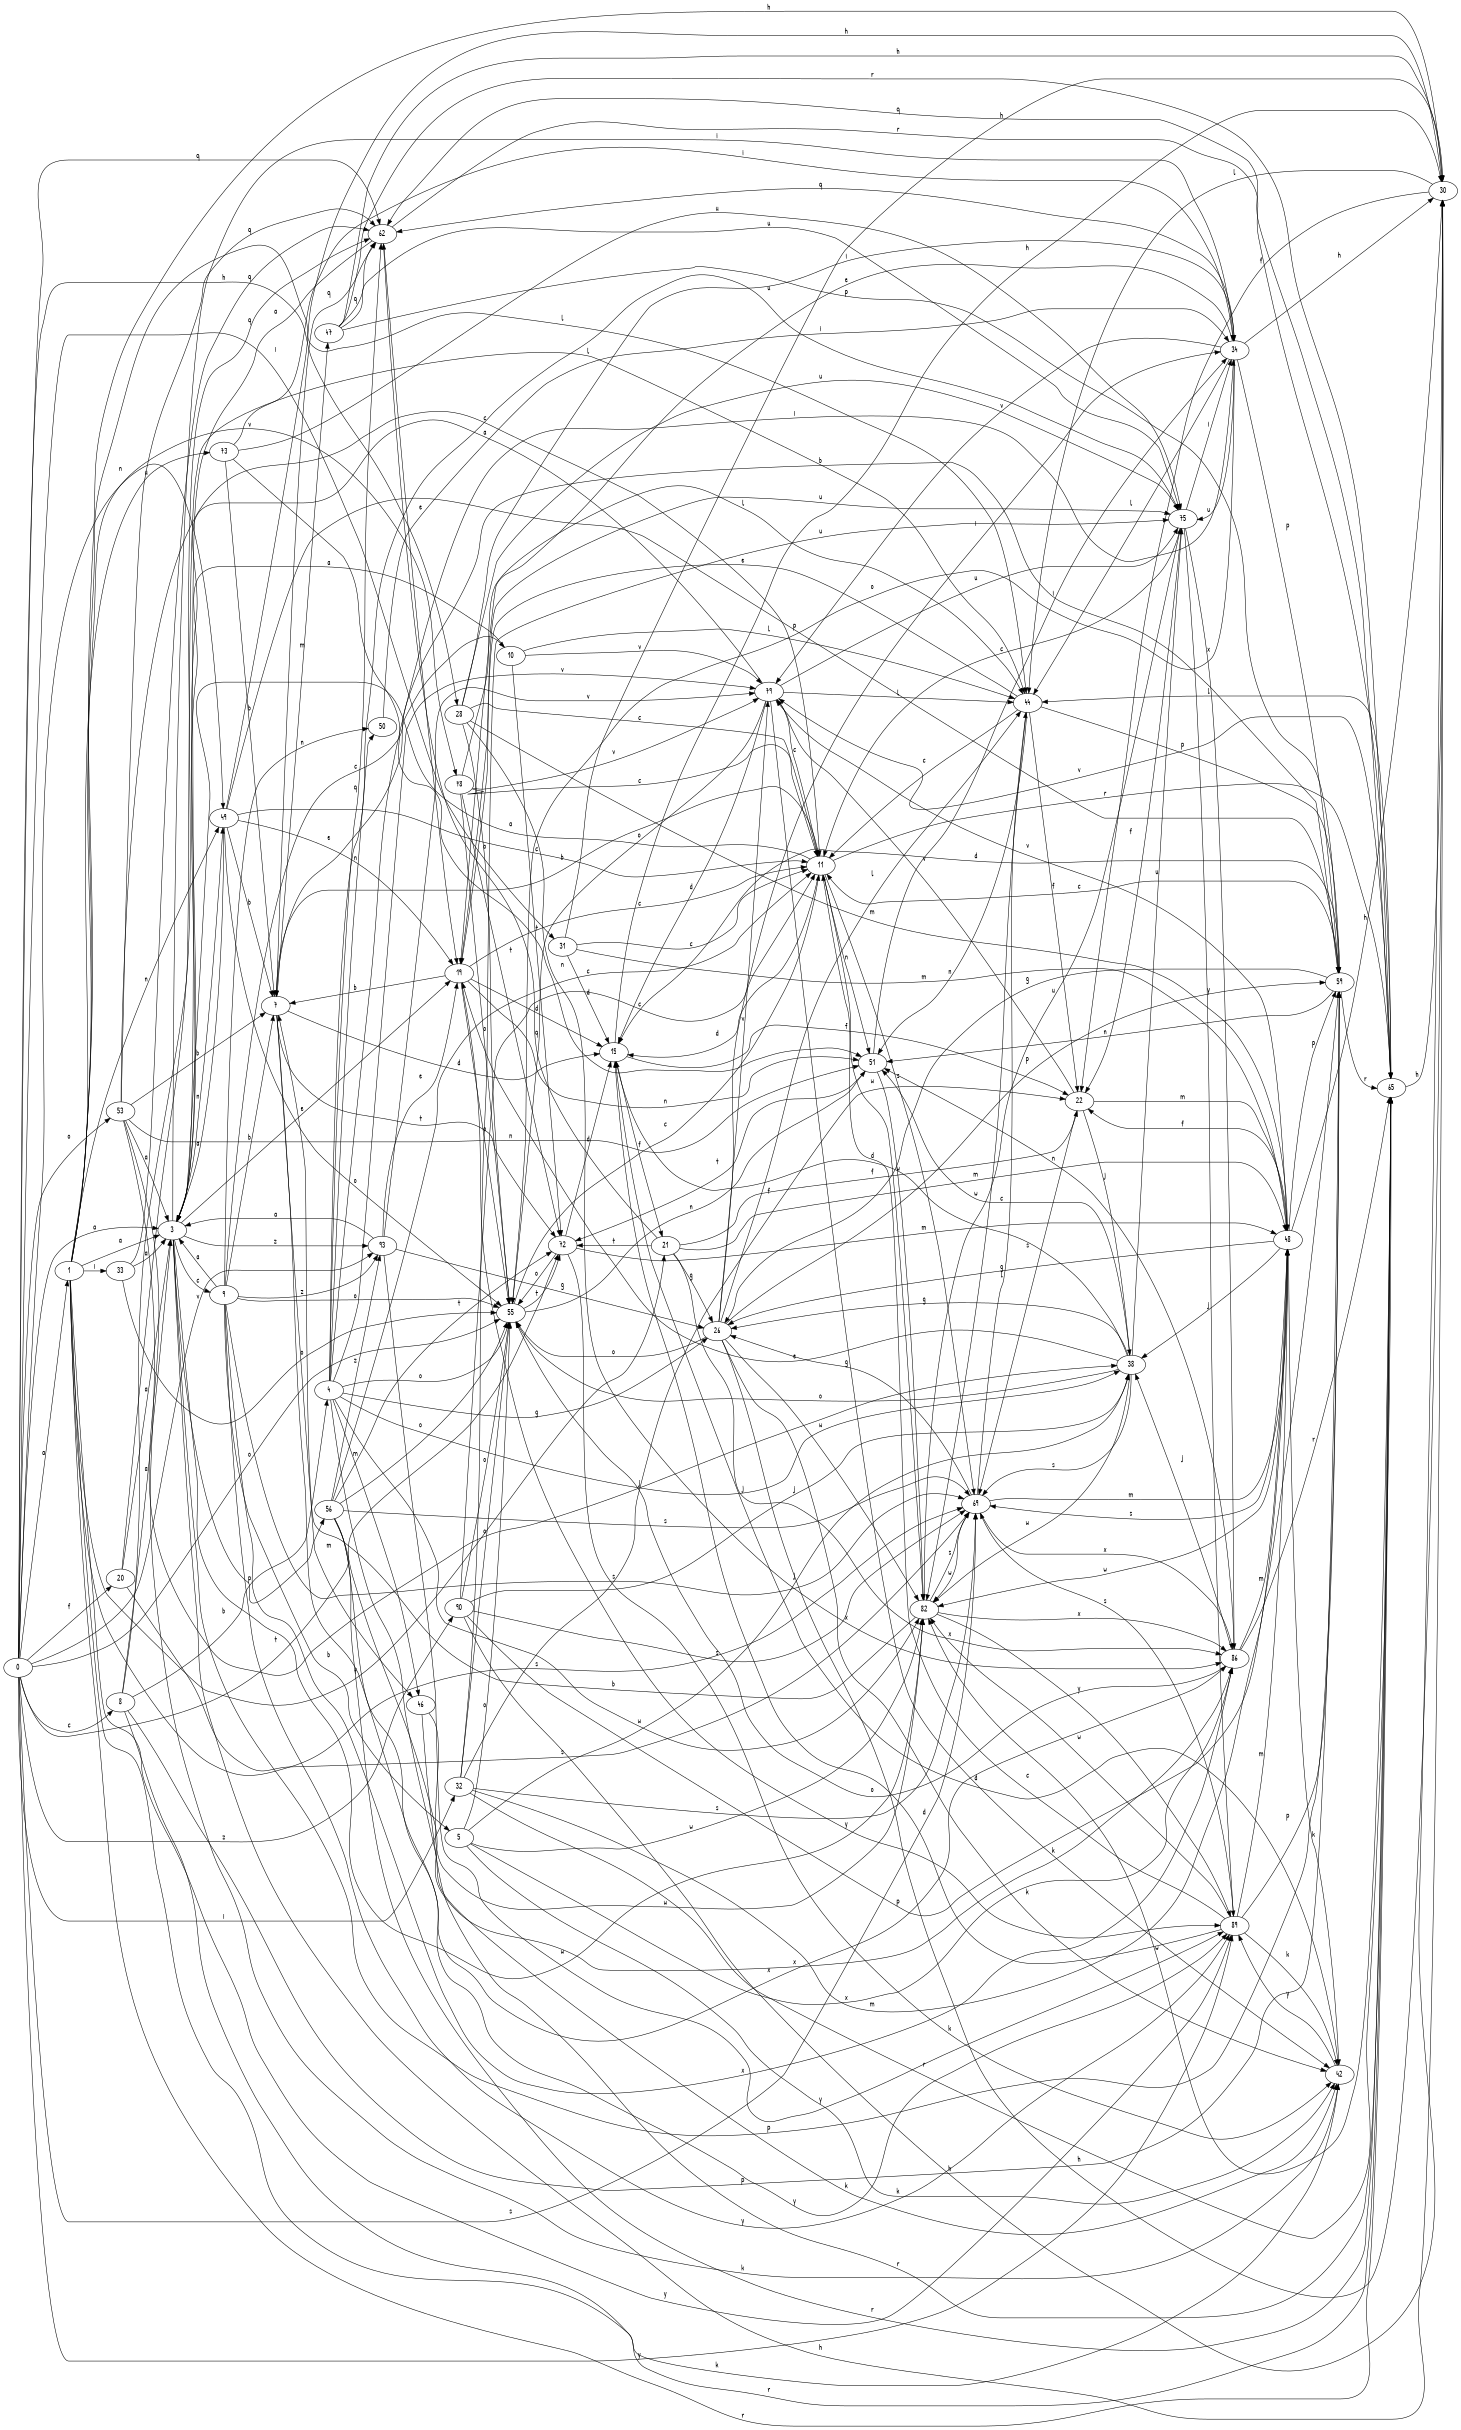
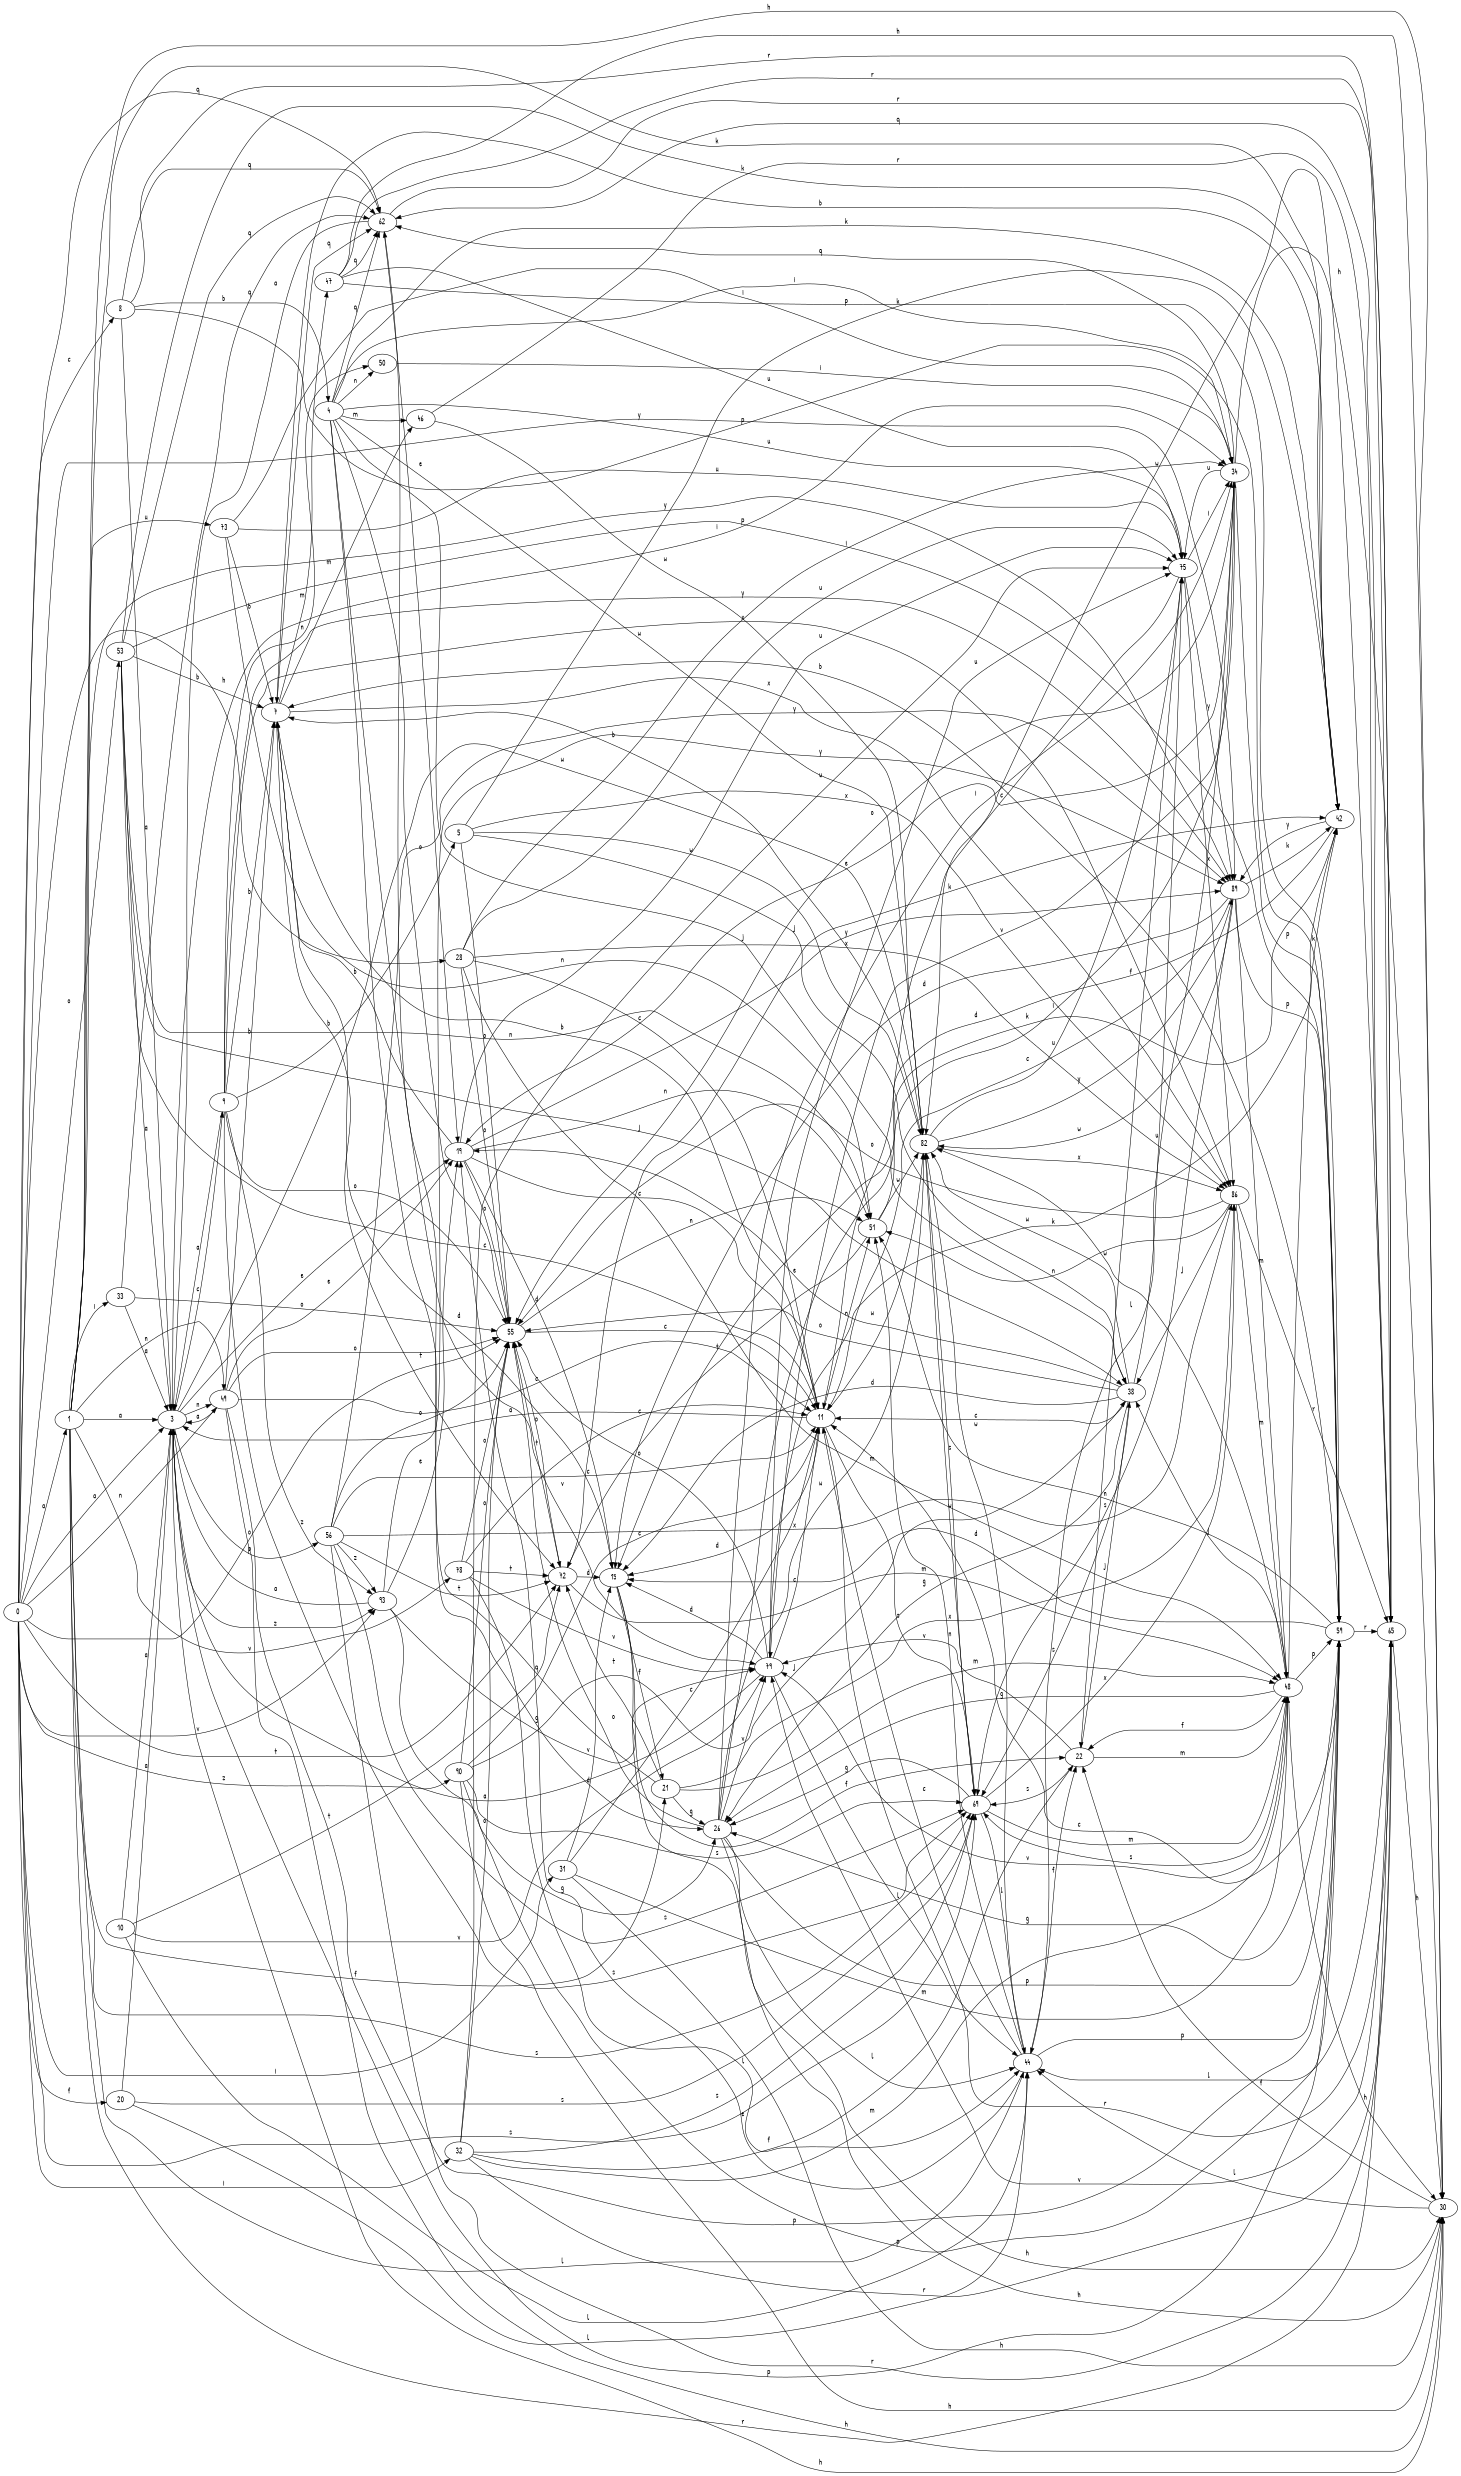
edge "42" -> "7": added, label "b"
edge "53" -> "59": added, label "p"
edge "9" -> "10": removed, label "c"
edge "21" -> "22": removed, label "f"
edge "38" -> "51": now "38" -> "11"
